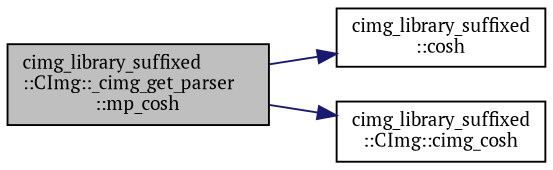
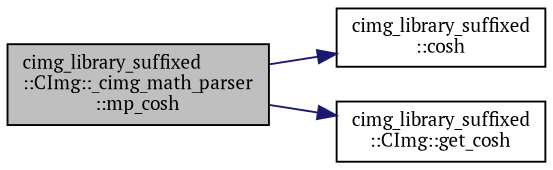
node "cimg_library_suffixed ::CImg::_cimg_get_parser ::mp_cosh": label "cimg_library_suffixed ::CImg::_cimg_get_parser ::mp_cosh" -> "cimg_library_suffixed ::CImg::_cimg_math_parser ::mp_cosh"
node "cimg_library_suffixed ::CImg::cimg_cosh": label "cimg_library_suffixed ::CImg::cimg_cosh" -> "cimg_library_suffixed ::CImg::get_cosh"
